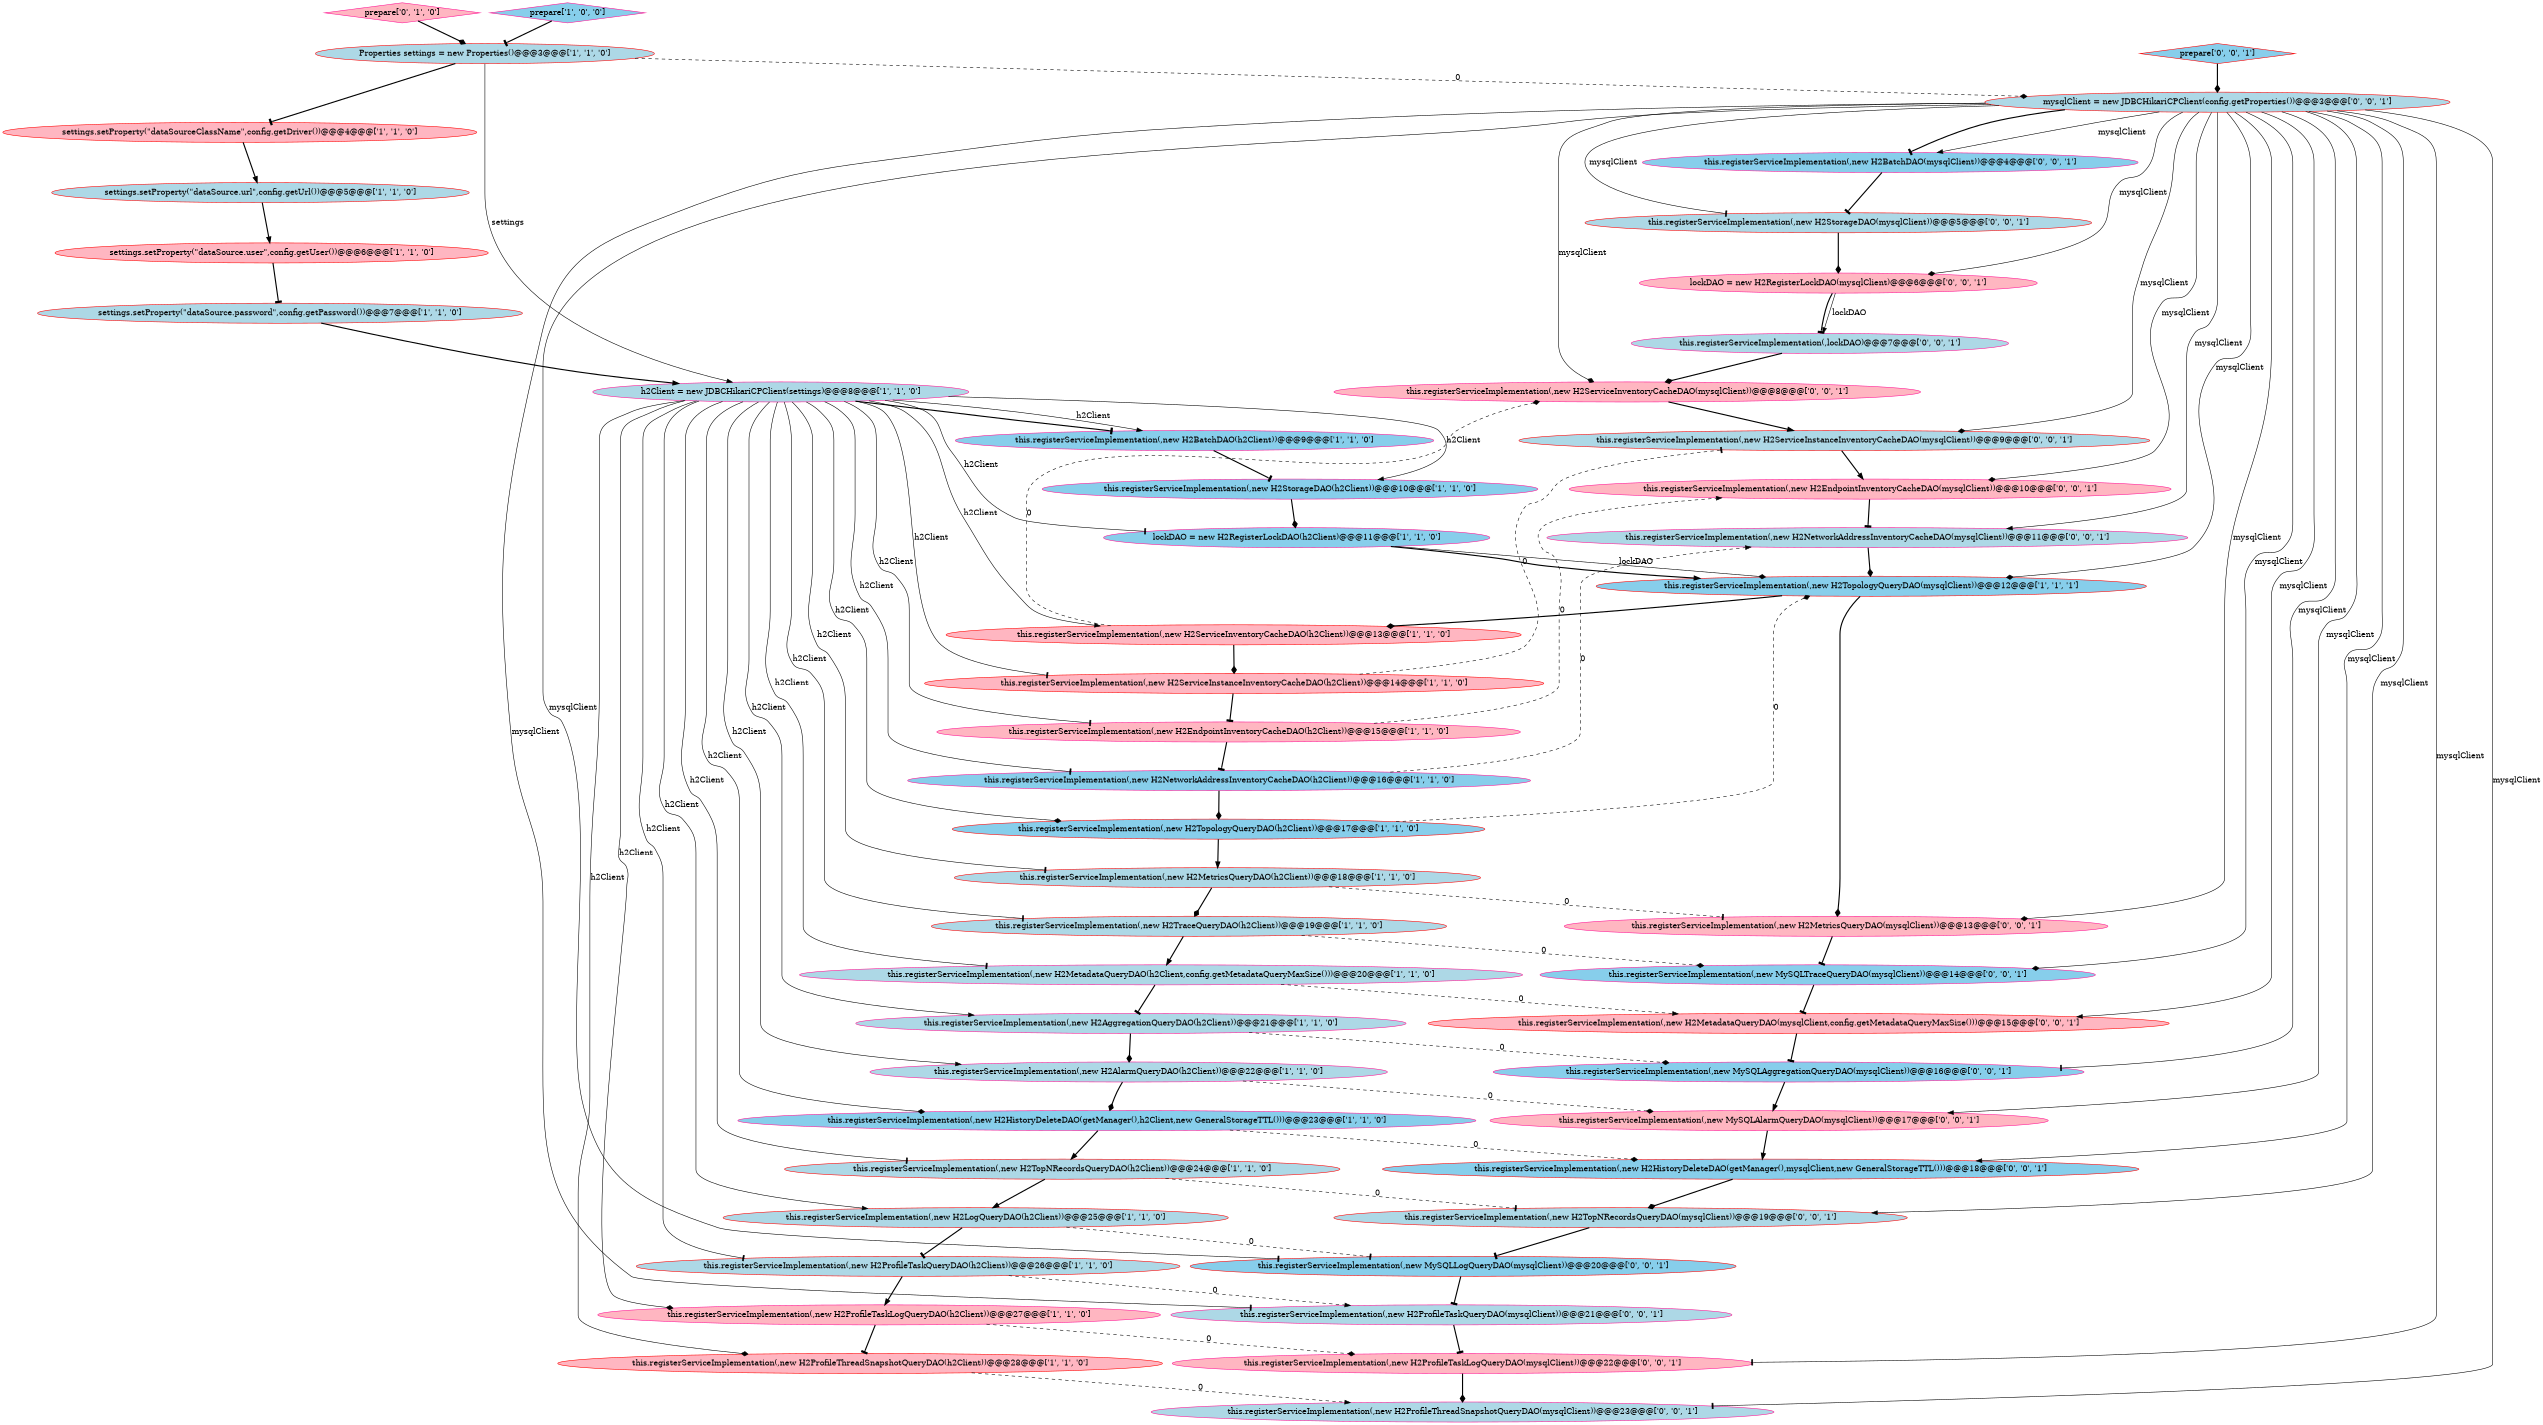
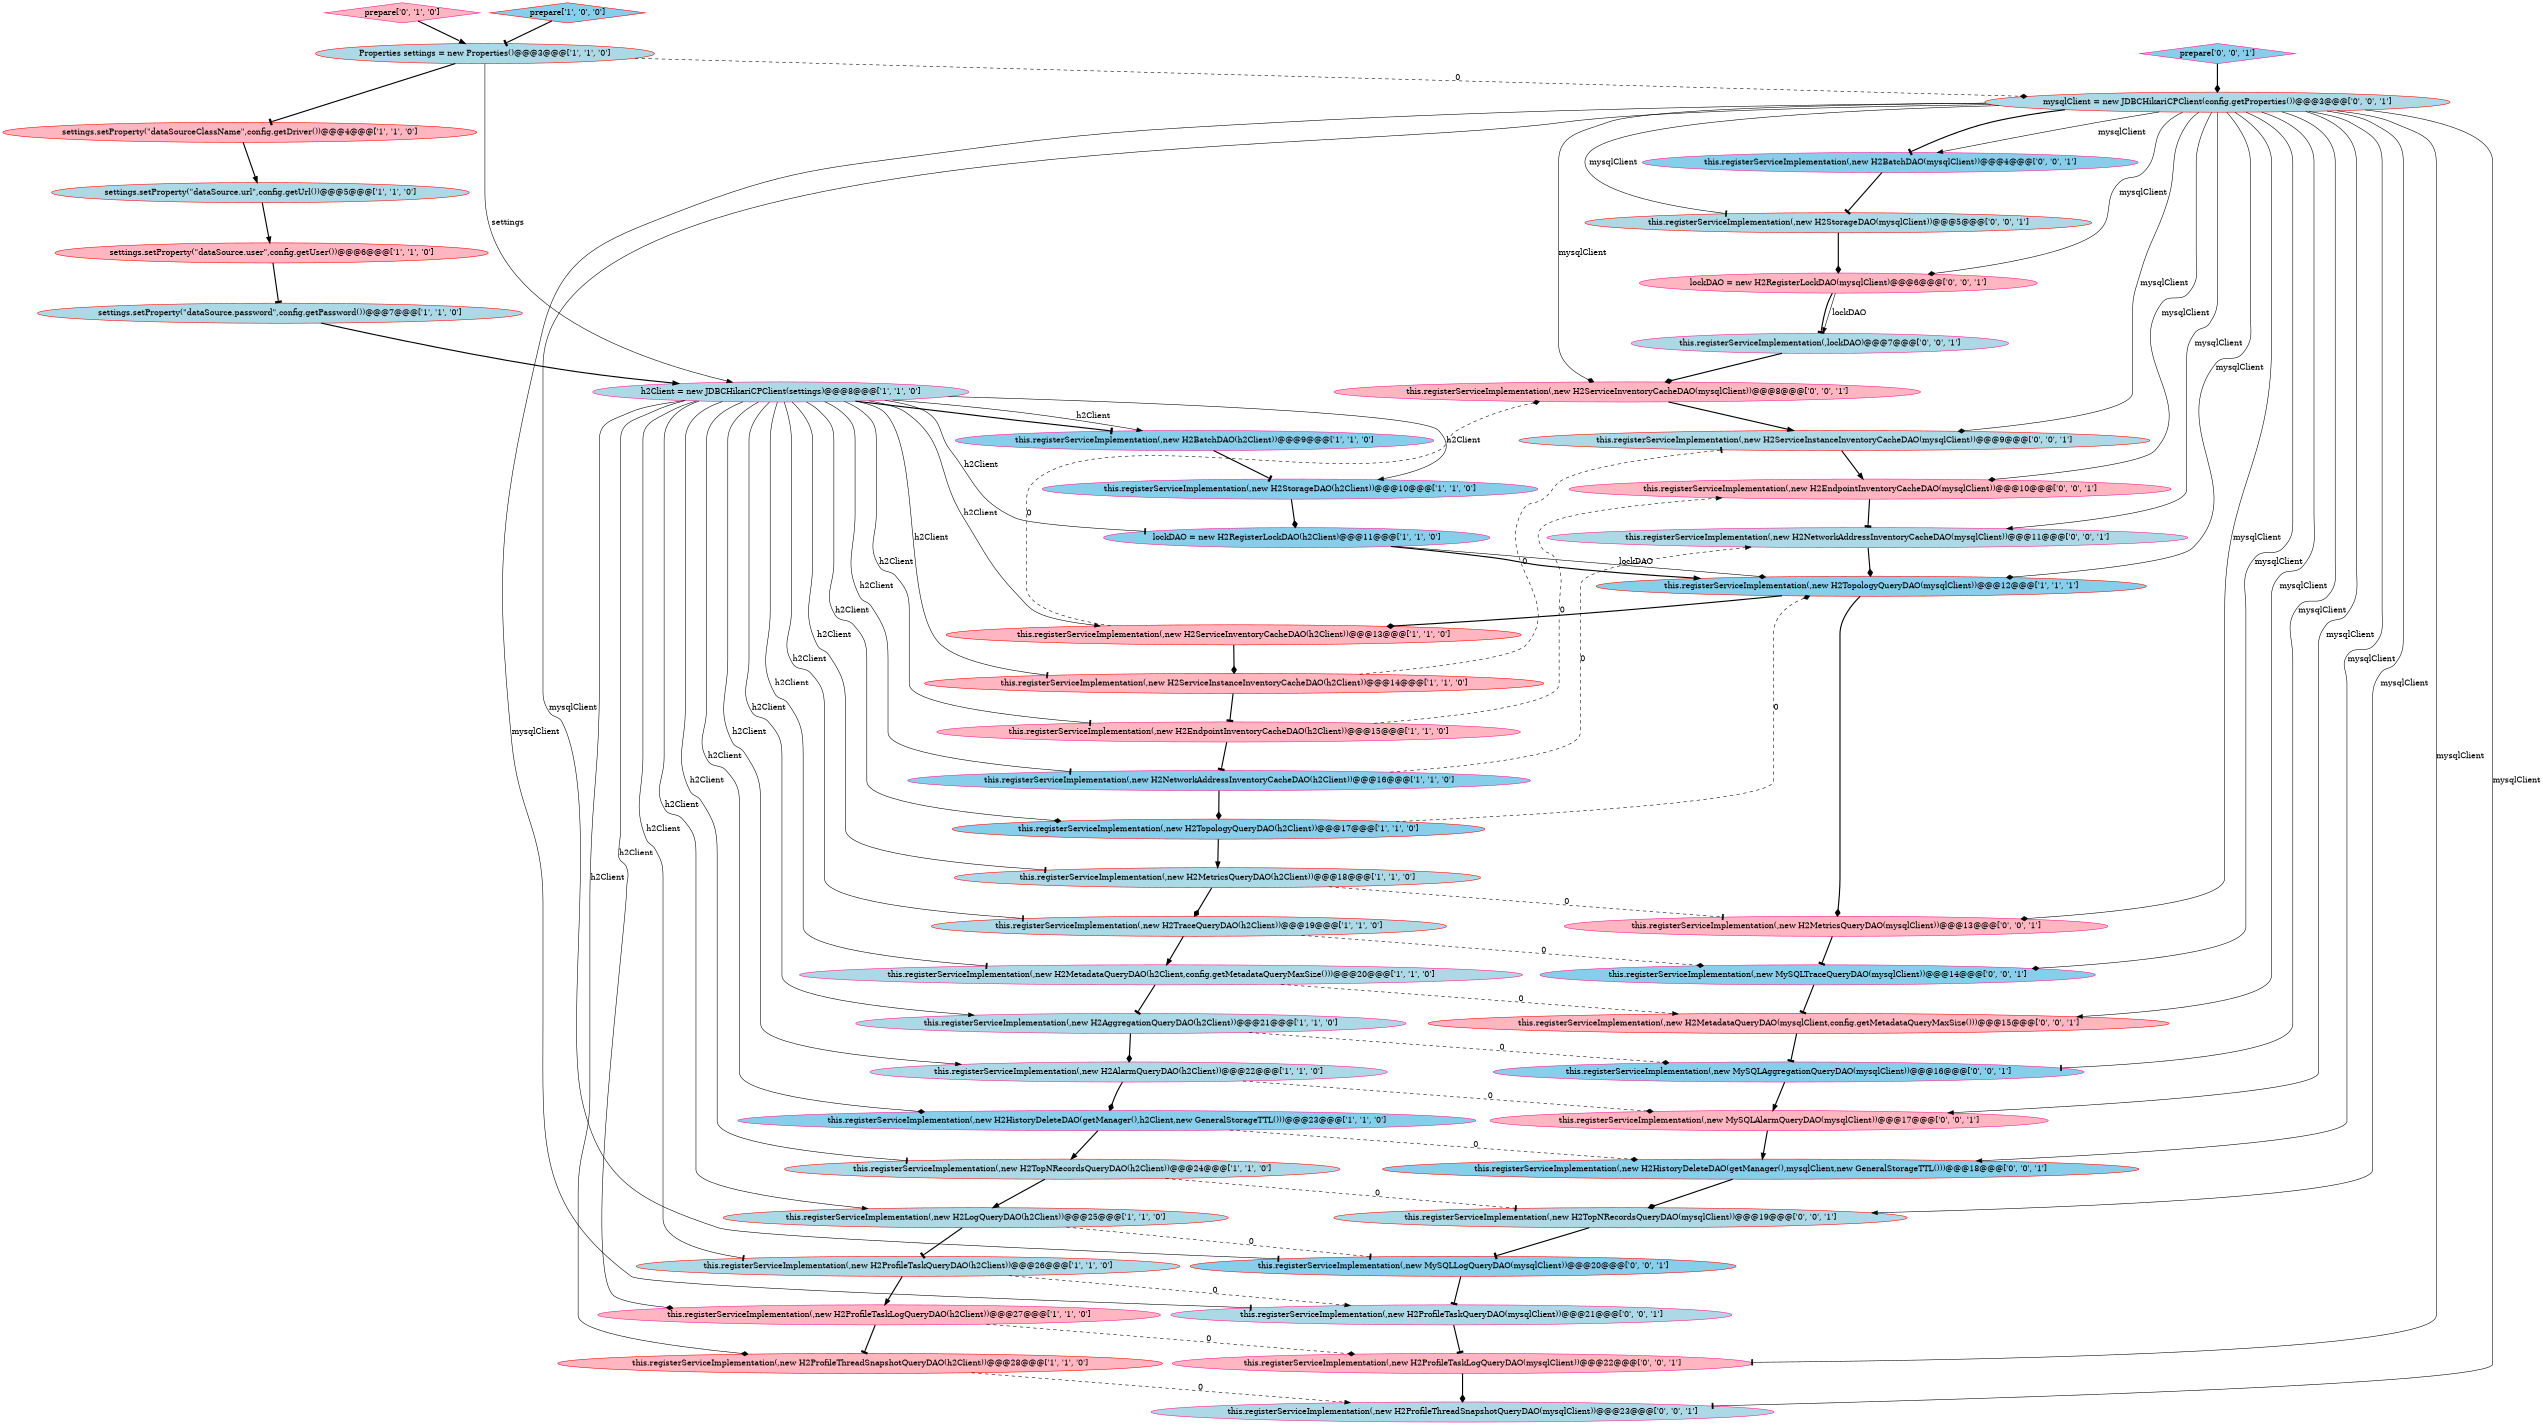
node "prepare['1', '0', '0']": color deeppink -> red
edge "prepare['0', '1', '0']" -> "Properties settings = new Properties()@@@3@@@['1', '1', '0']": arrowhead diamond -> normal
node "prepare['0', '0', '1']": color red -> deeppink
